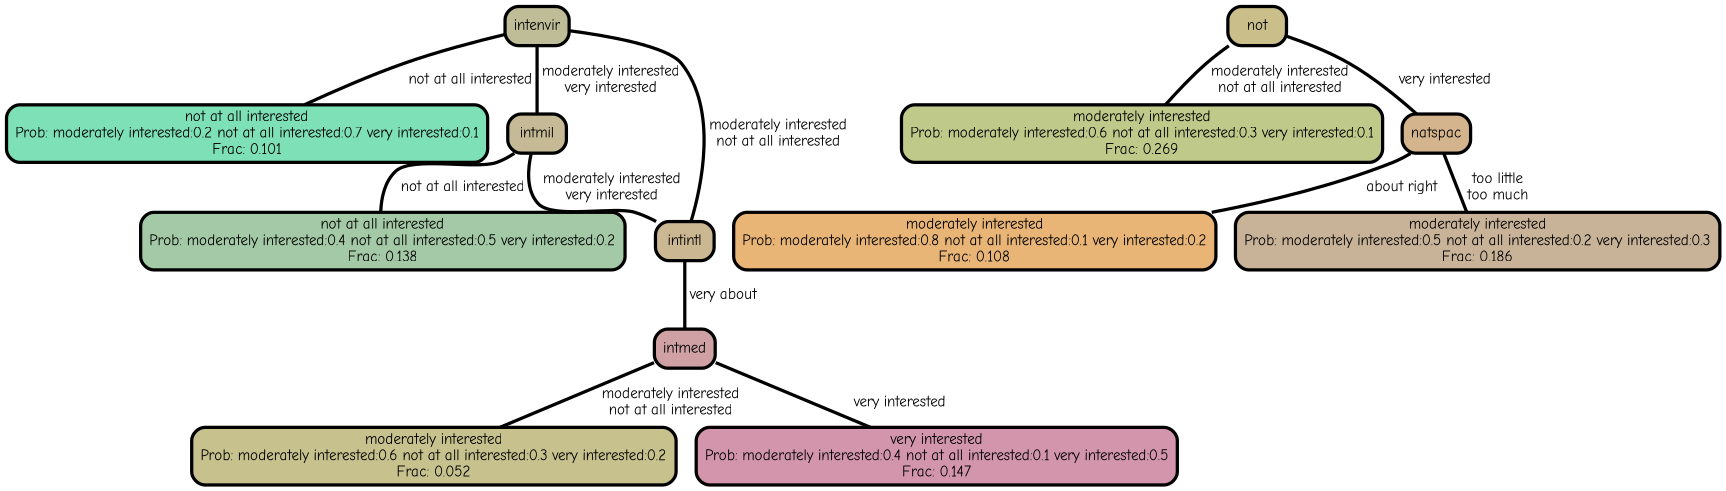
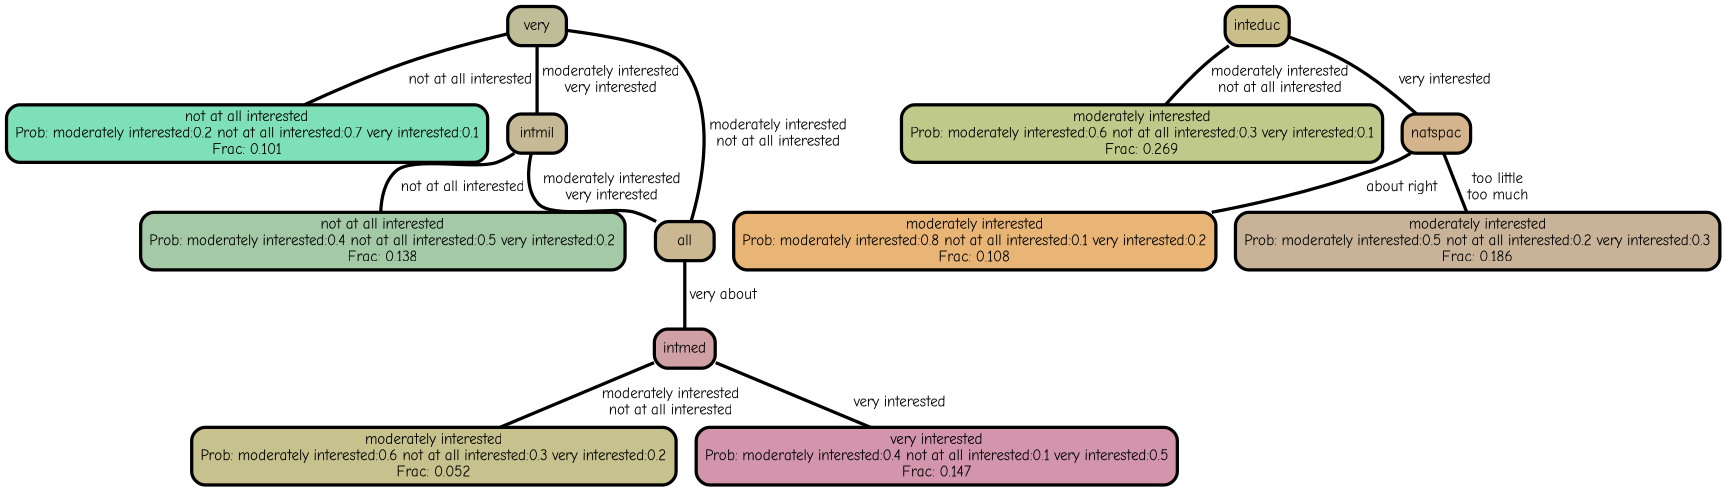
node "intenvir": label "intenvir" -> "very"
node "not": label "not" -> "inteduc"
node "intintl": label "intintl" -> "all"
